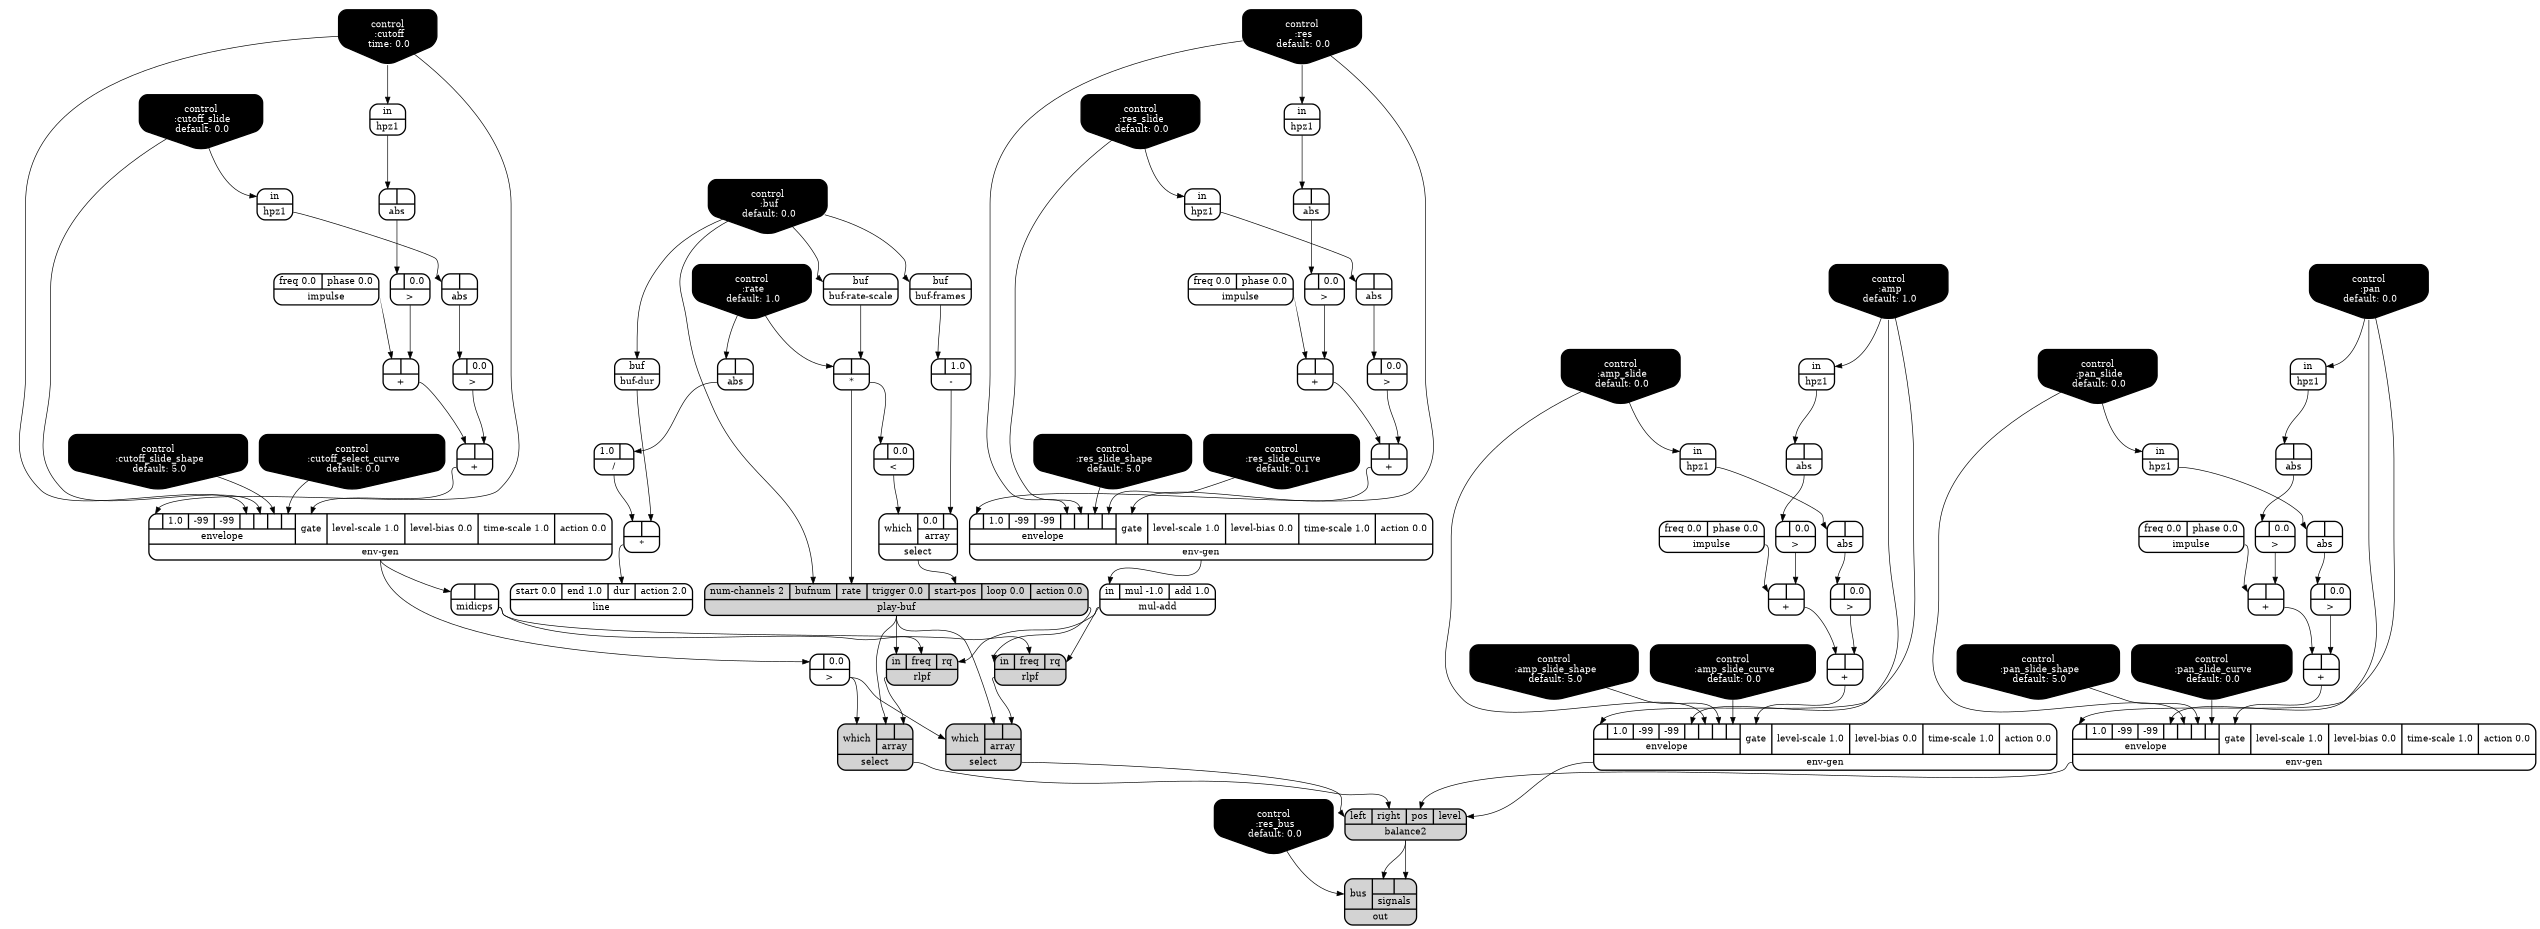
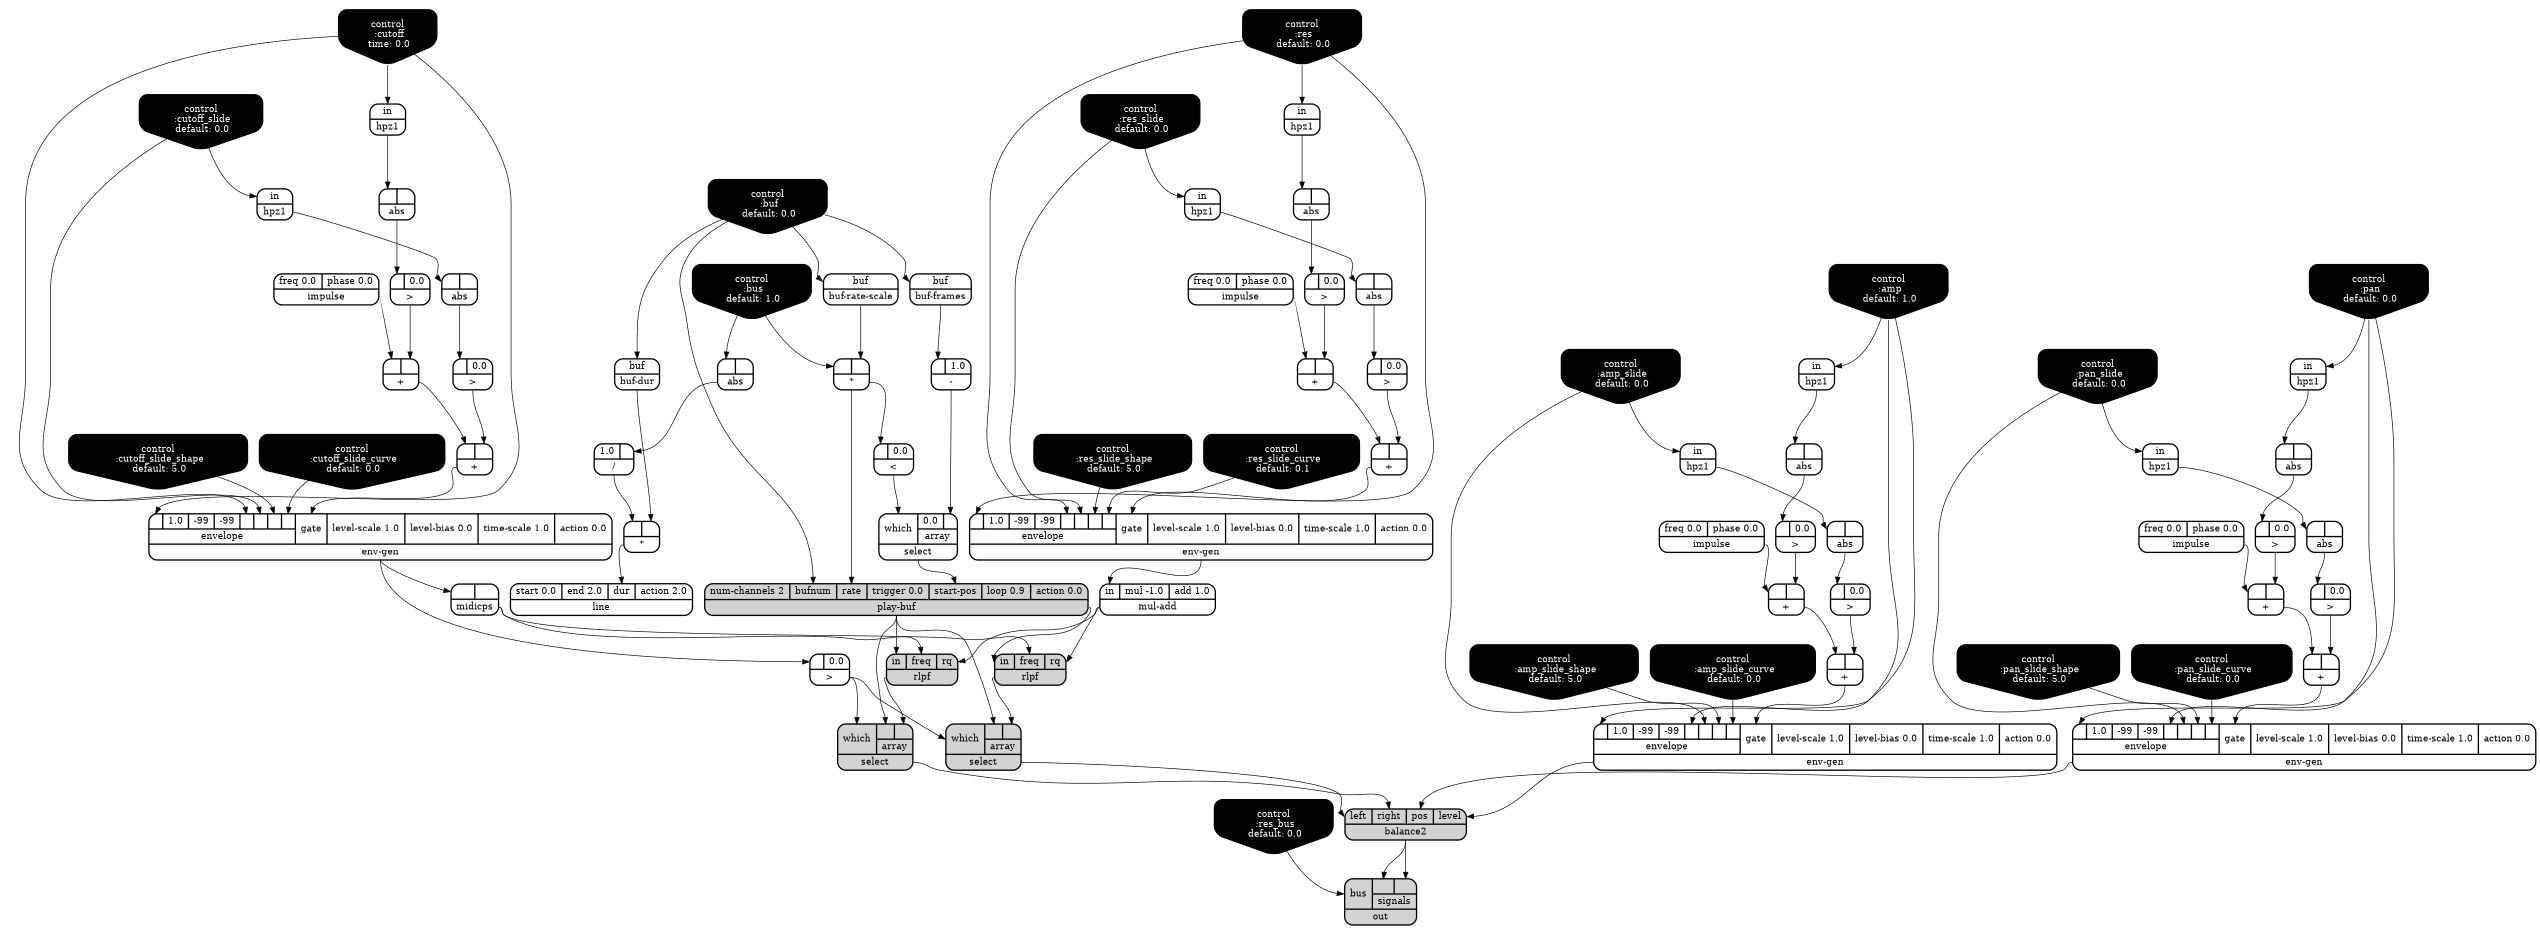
node "control :rate default: 1.0": label "control :rate default: 1.0" -> "control :bus default: 1.0"
node "control :cutoff_select_curve default: 0.0": label "control :cutoff_select_curve default: 0.0" -> "control :cutoff_slide_curve default: 0.0"
node "start 0.0": text "end 1.0" -> "end 2.0"
node "num-channels 2": text "loop 0.0" -> "loop 0.9"
